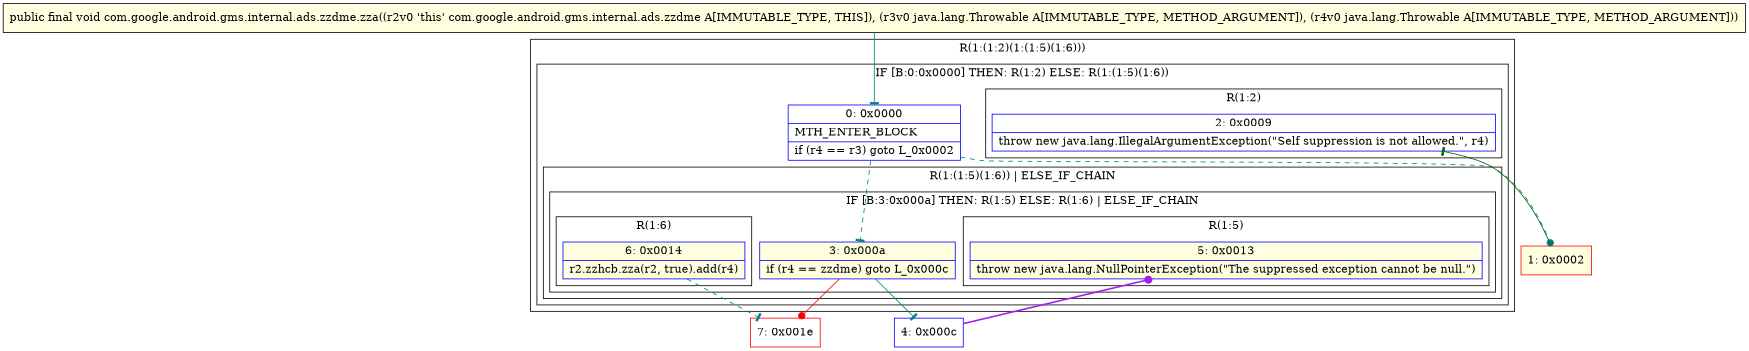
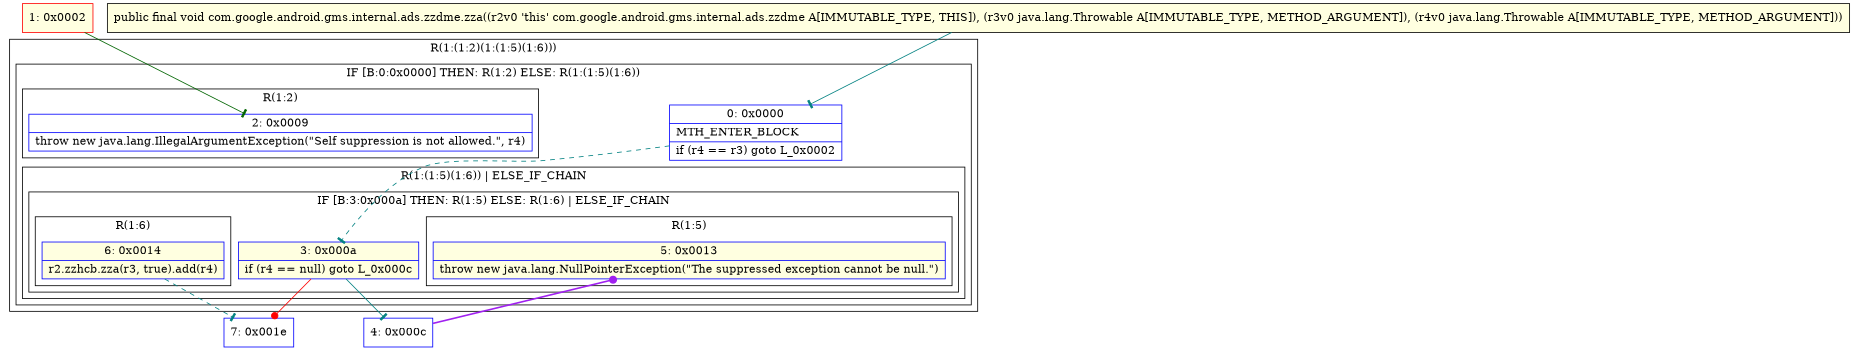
edge "0: 0x0000" -> "1: 0x0002": removed
node "6: 0x0014": text "r2.zzhcb.zza(r2, true).add(r4)" -> "r2.zzhcb.zza(r3, true).add(r4)"
node "3: 0x000a": text "if (r4 == zzdme) goto L_0x000c" -> "if (r4 == null) goto L_0x000c"
node "7: 0x001e": color red -> blue
